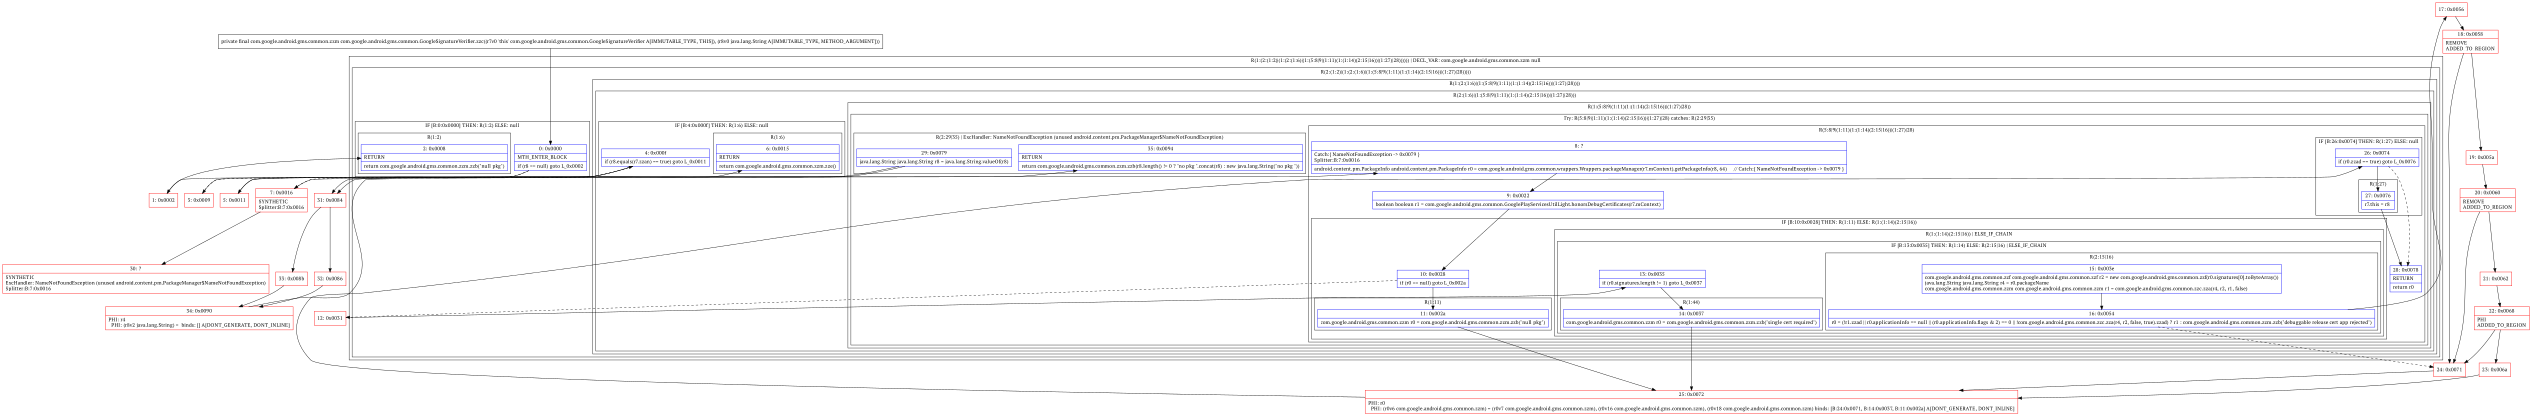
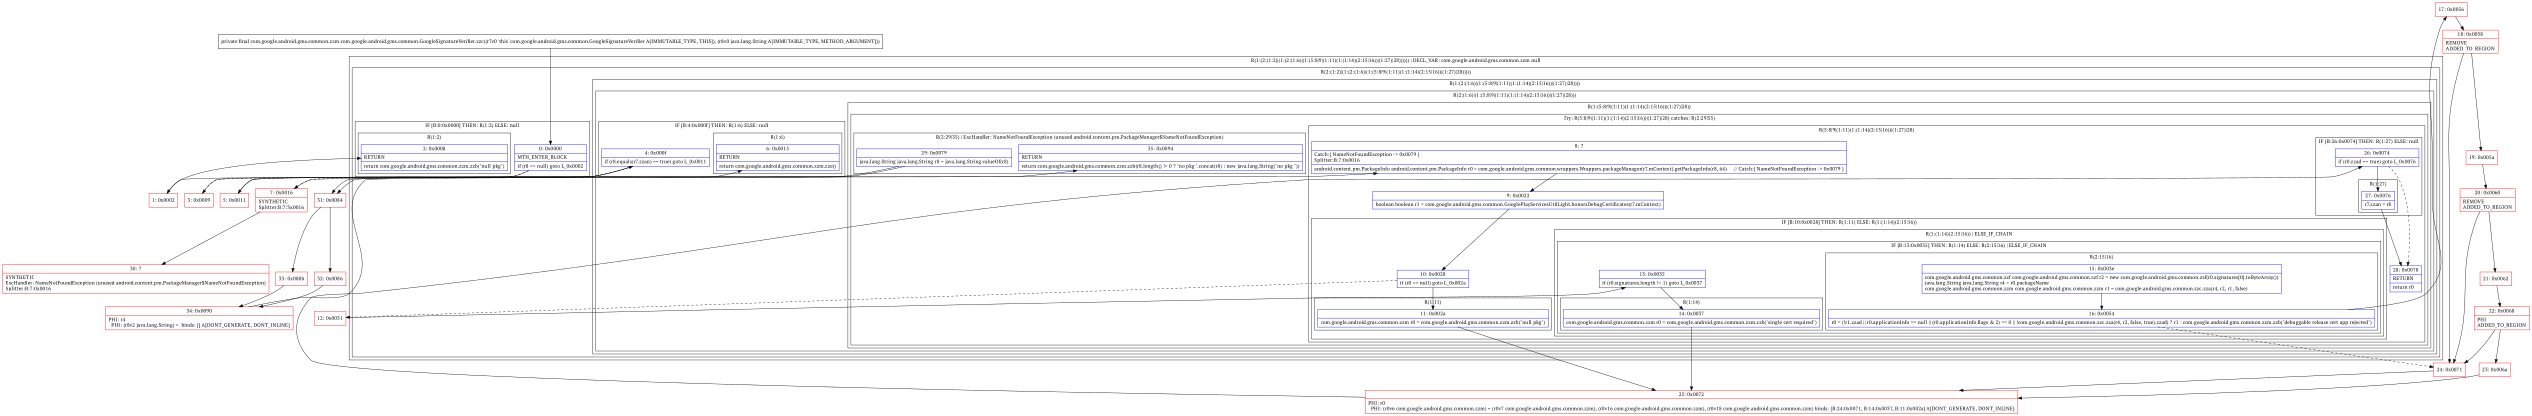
node "27: 0x0076": text "r7.this = r8" -> "r7.zzan = r8"
node "7: 0x0016": text "Splitter:B:7:0x0016" -> "Splitter:B:7:3x0016"
cluster "R(1:44)": label "R(1:44)" -> "R(1:14)"
